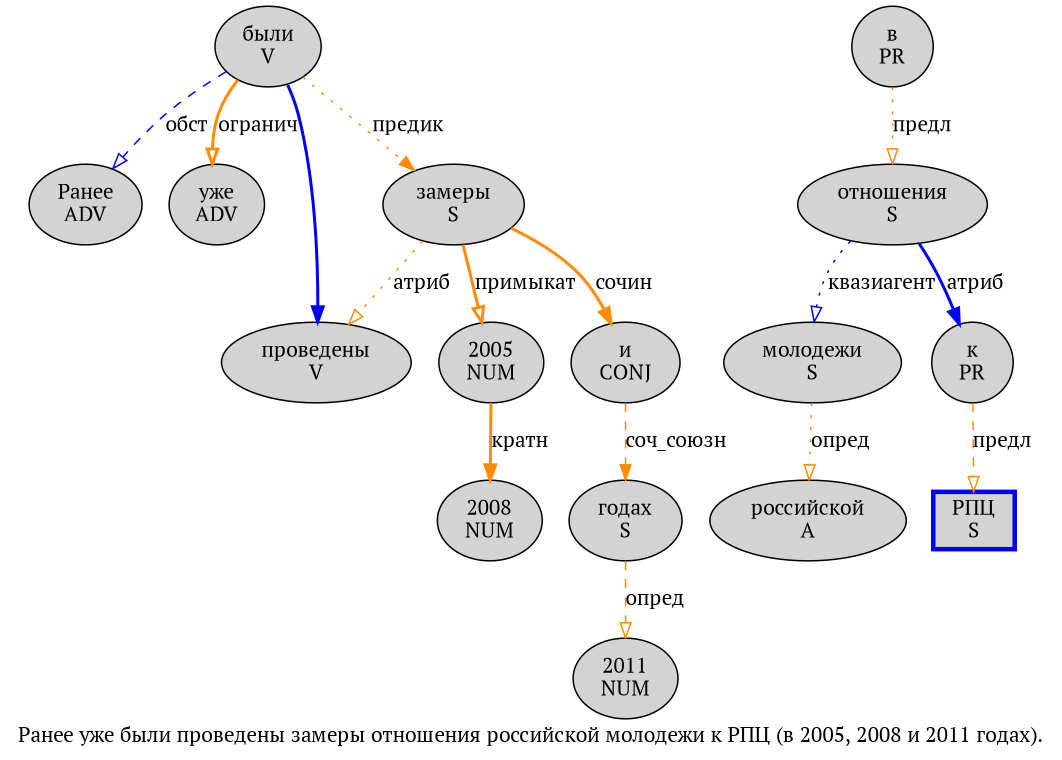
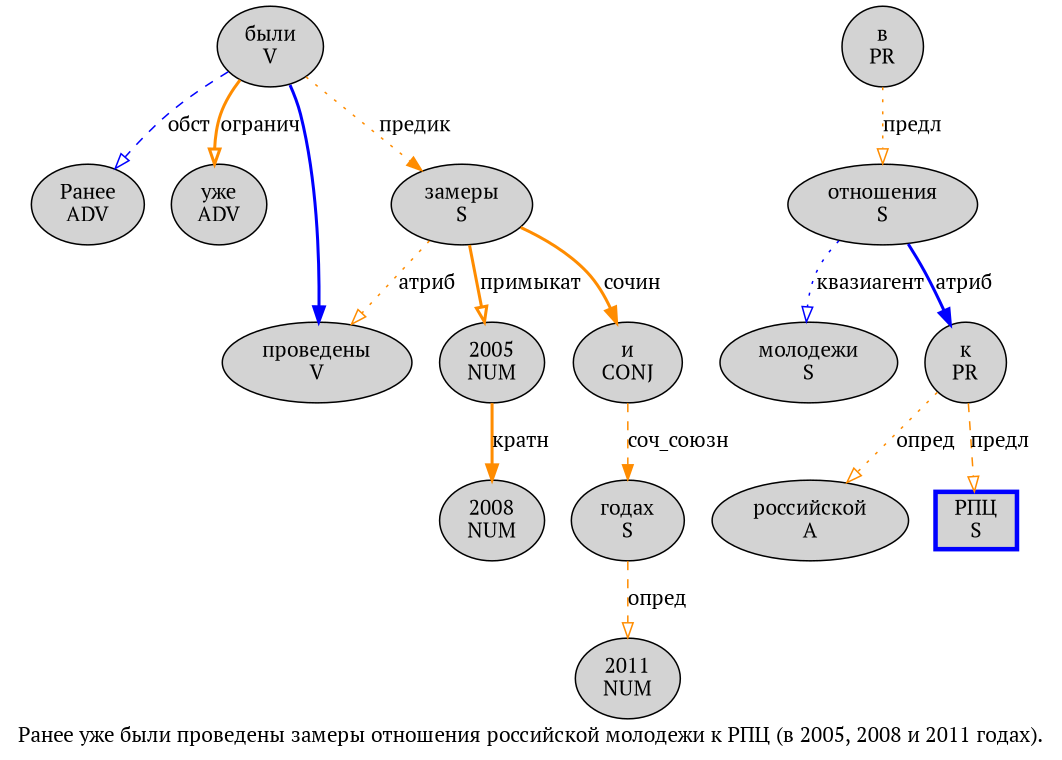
edge "молодежи S" -> "российской A": now "к PR" -> "российской A"
